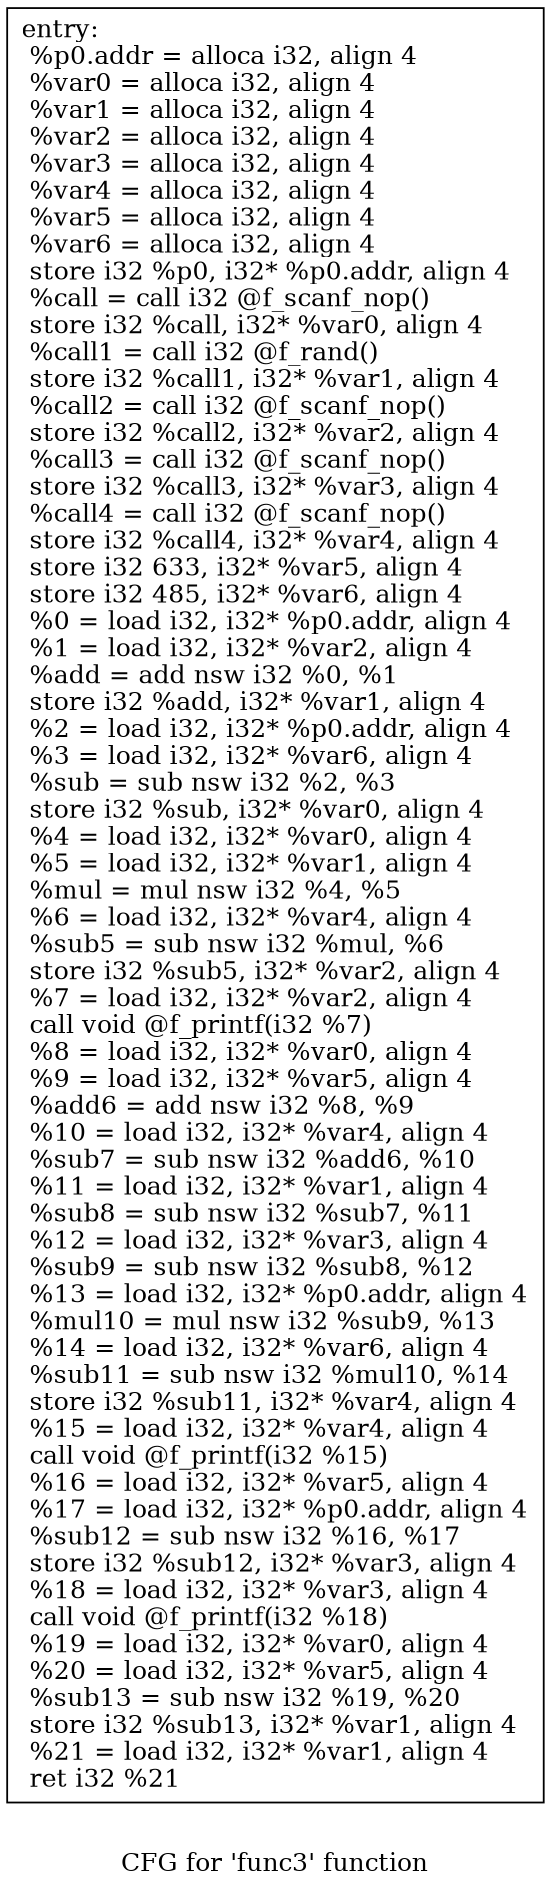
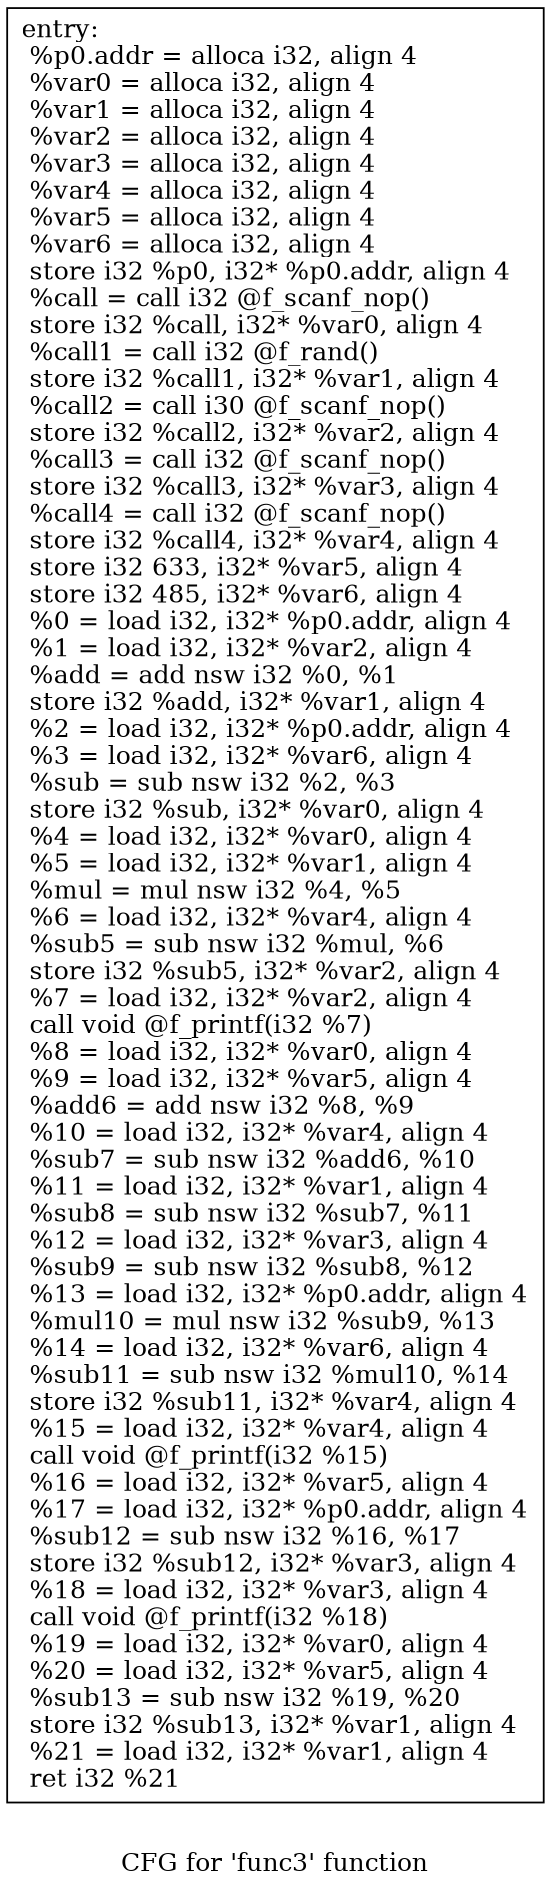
node "entry:": text "%call2 = call i32 @f_scanf_nop()" -> "%call2 = call i30 @f_scanf_nop()"
